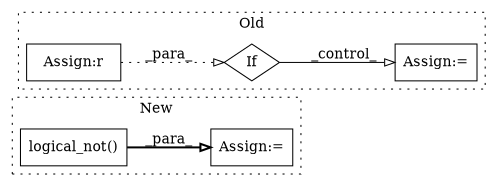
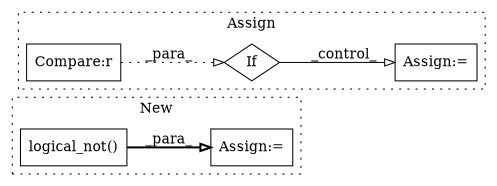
cluster "Old": label "Old" -> "Assign"
node "Assign:r": label "Assign:r" -> "Compare:r"
